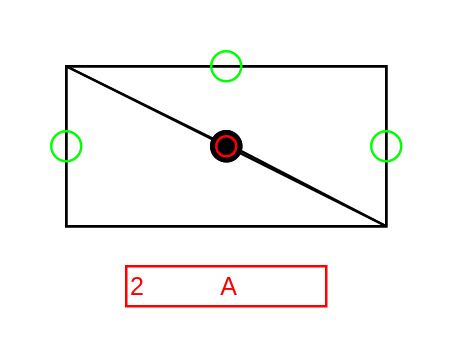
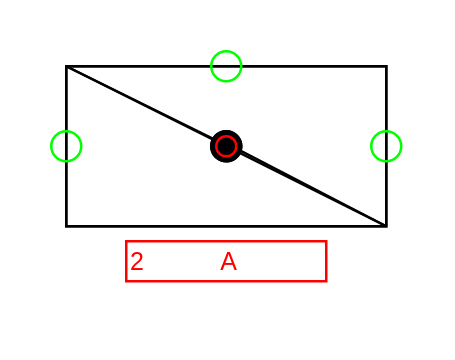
node "2 A": moved (226, 286) -> (226, 261)
